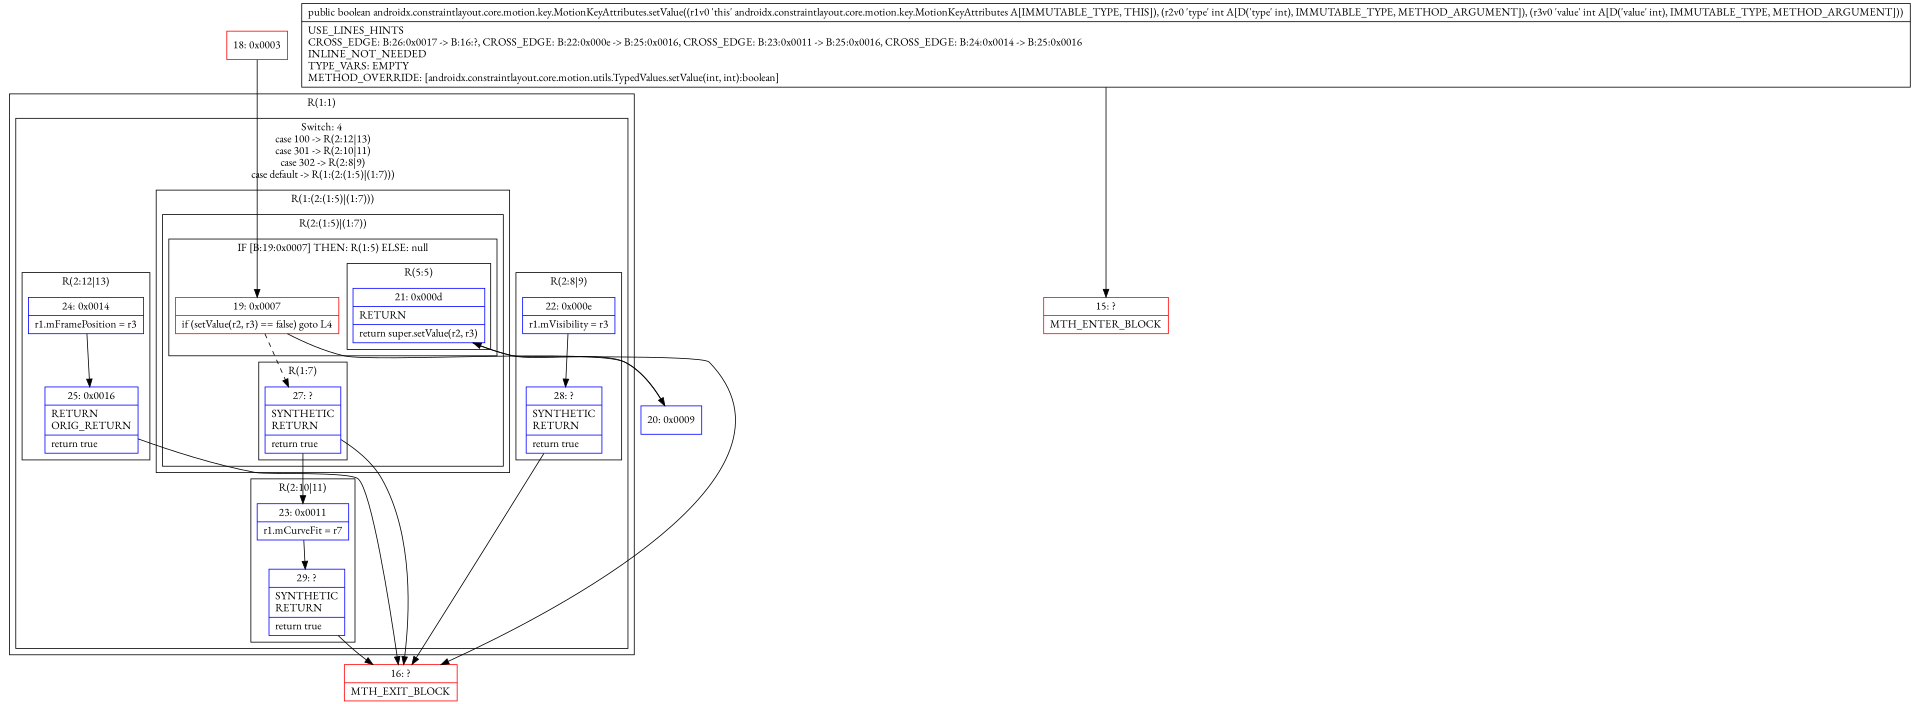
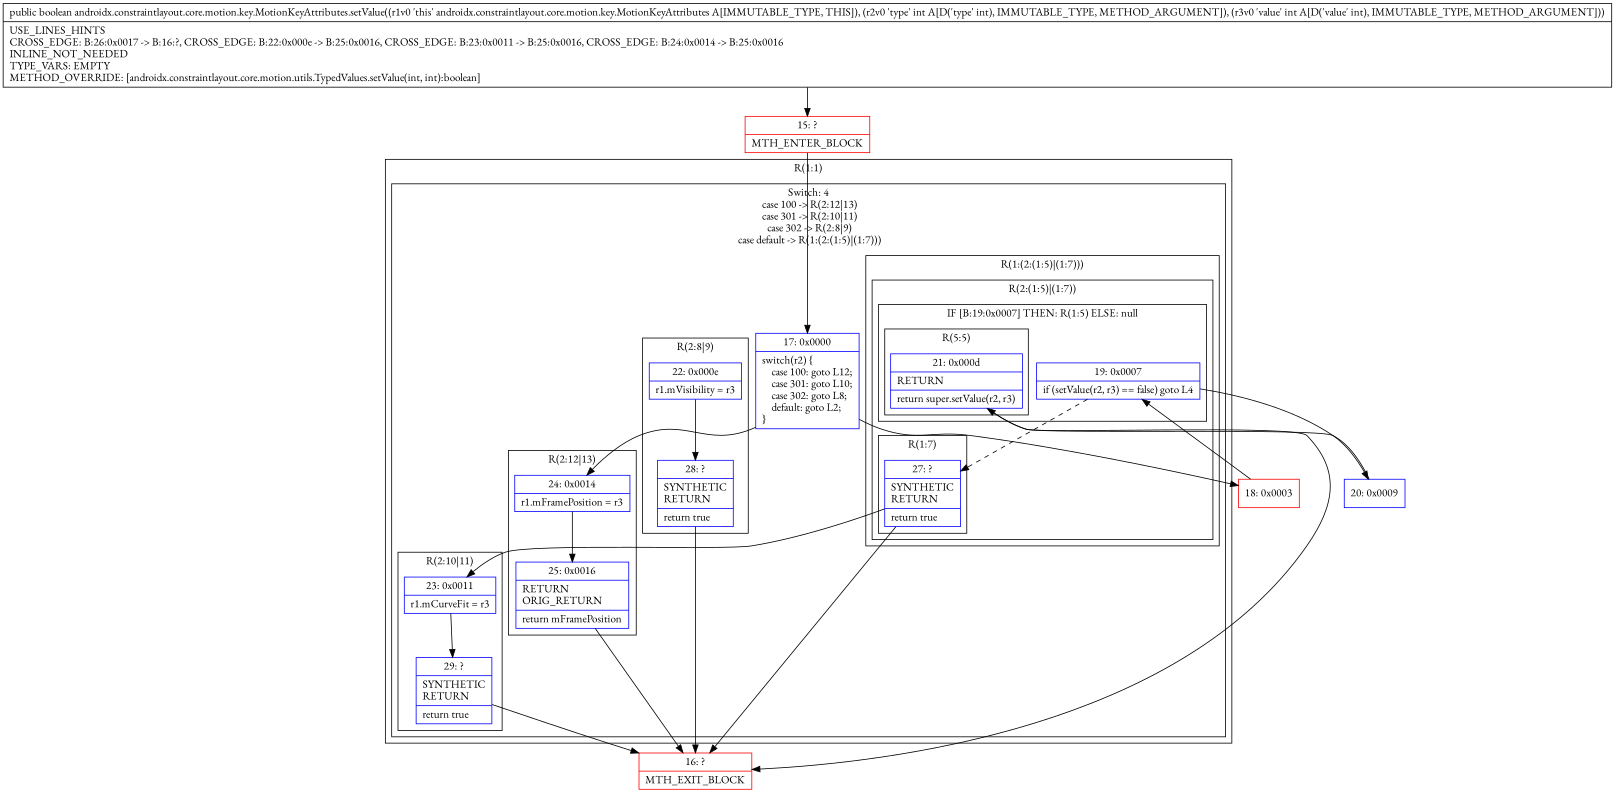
node "19: 0x0007": color red -> blue
node "17: 0x0000": added
node "25: 0x0016": text "return true" -> "return mFramePosition"
node "23: 0x0011": text "r1.mCurveFit = r7" -> "r1.mCurveFit = r3"
